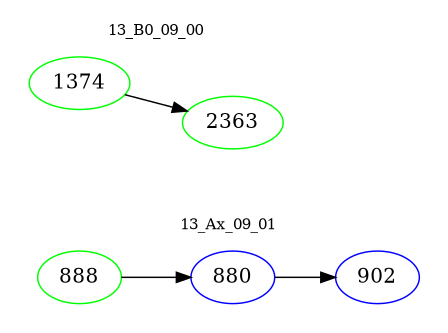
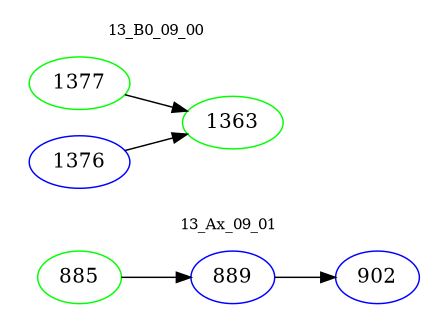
node "1374": label "1374" -> "1377"
node "2363": label "2363" -> "1363"
node "1376": added
node "888": label "888" -> "885"
node "880": label "880" -> "889"
